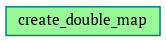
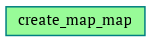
node "create_double_map": label "create_double_map" -> "create_map_map"
